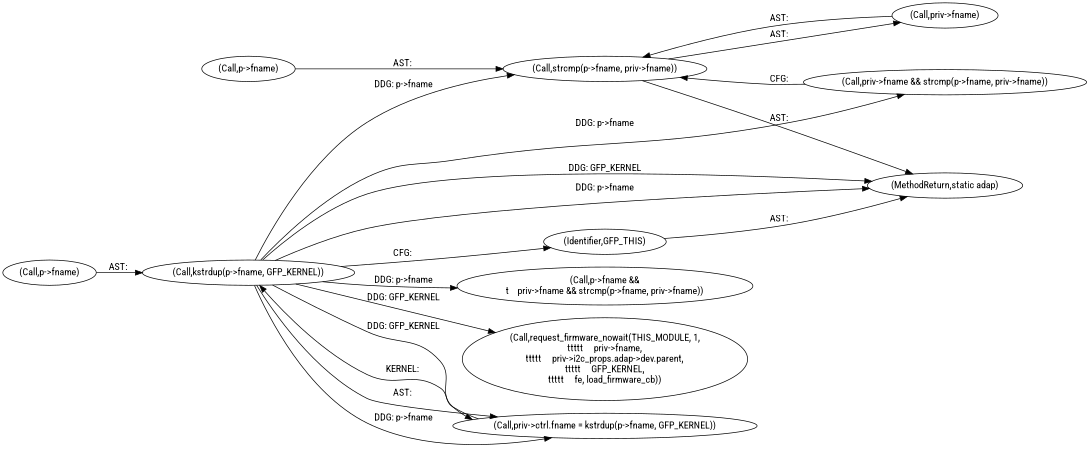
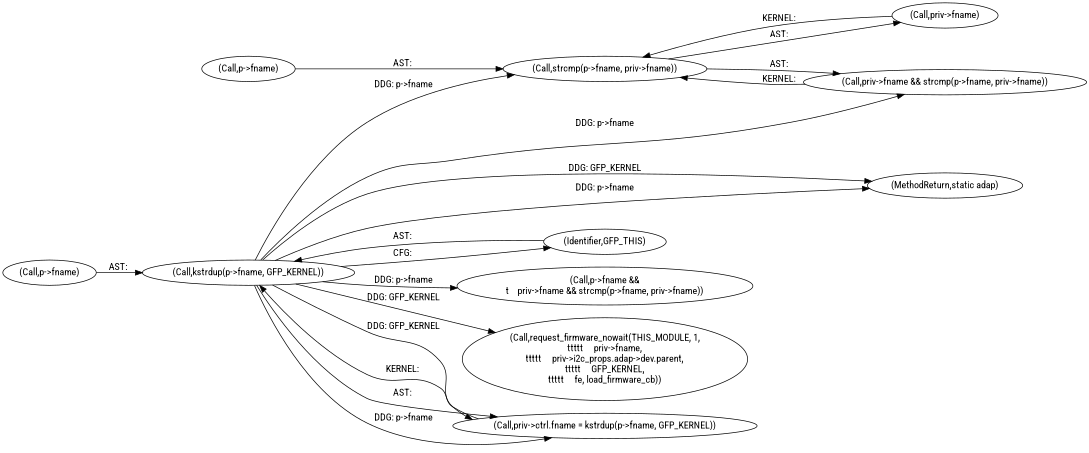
edge "(Call,priv->fname)" -> "(Call,strcmp(p->fname, priv->fname))": label "AST: " -> "KERNEL: "
edge "(Call,priv->fname && strcmp(p->fname, priv->fname))" -> "(Call,strcmp(p->fname, priv->fname))": label "CFG: " -> "KERNEL: "
edge "(Call,strcmp(p->fname, priv->fname))" -> "(MethodReturn,static adap)": now "(Call,strcmp(p->fname, priv->fname))" -> "(Call,priv->fname && strcmp(p->fname, priv->fname))"
edge "(Identifier,GFP_THIS)" -> "(MethodReturn,static adap)": now "(Identifier,GFP_THIS)" -> "(Call,kstrdup(p->fname, GFP_KERNEL))"
